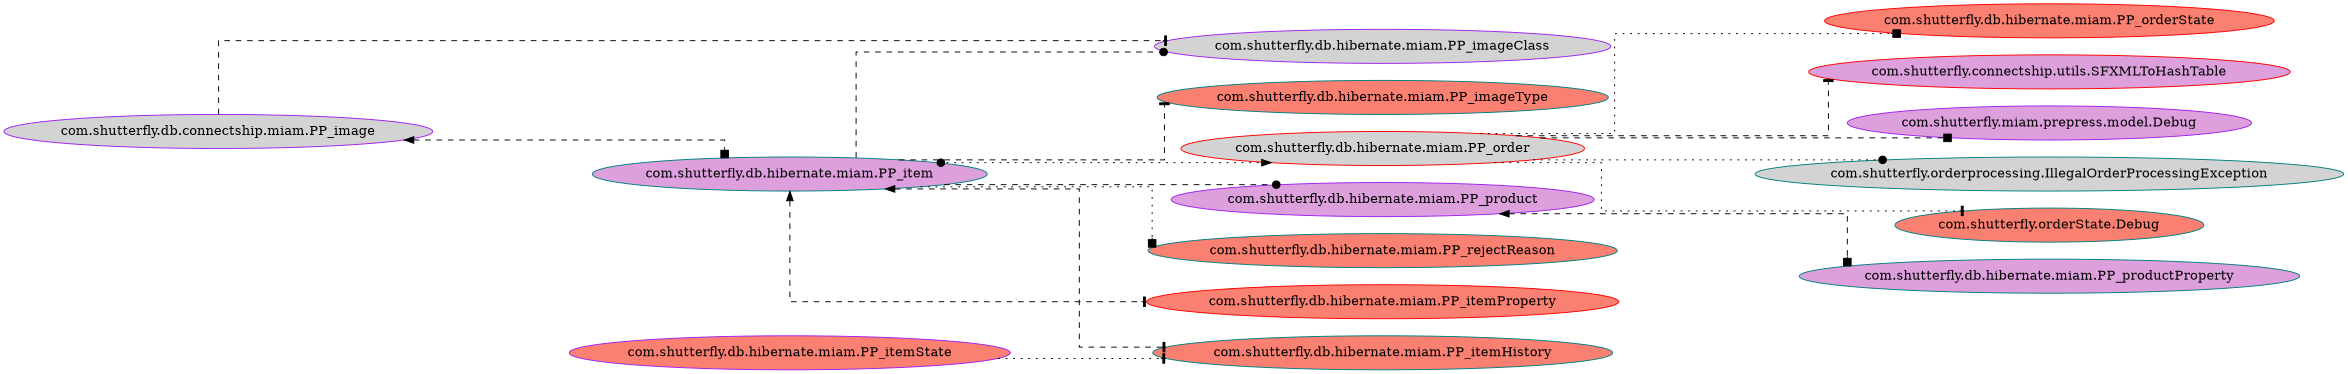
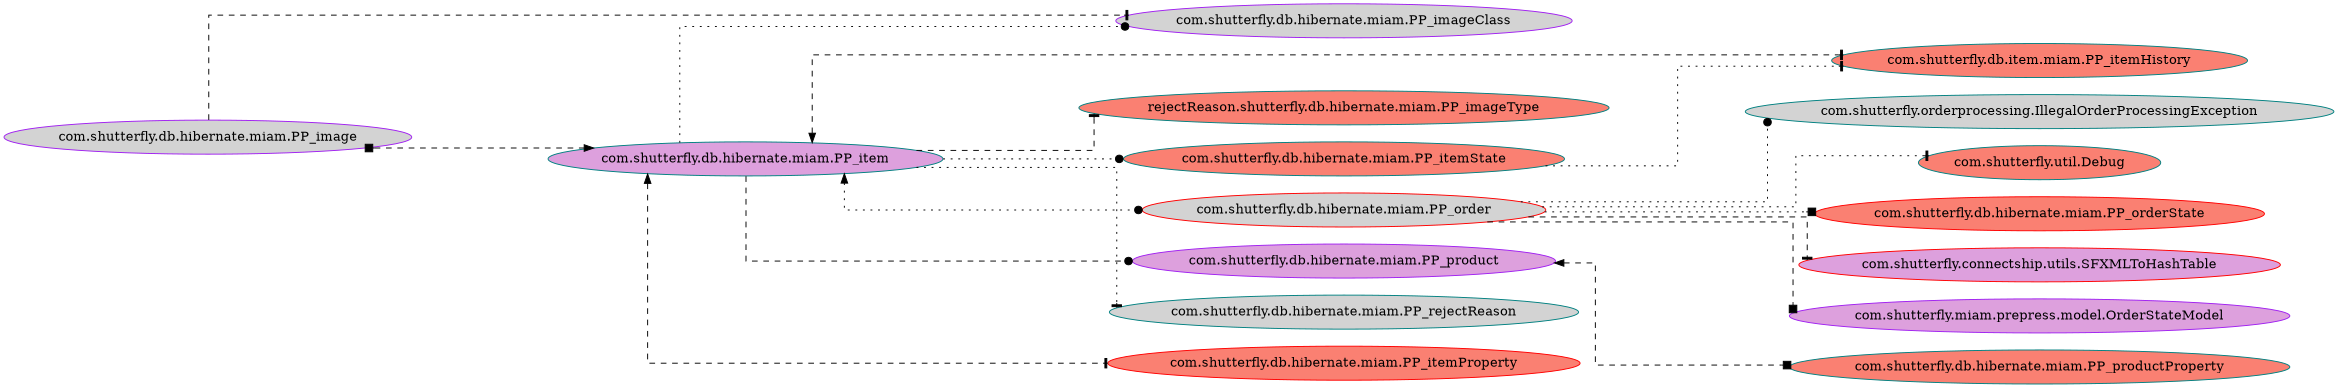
edge "com.shutterfly.db.hibernate.miam.PP_item" -> "com.shutterfly.db.hibernate.miam.PP_imageClass": style dashed -> dotted
node "com.shutterfly.db.hibernate.miam.PP_imageType": label "com.shutterfly.db.hibernate.miam.PP_imageType" -> "rejectReason.shutterfly.db.hibernate.miam.PP_imageType"
node "com.shutterfly.miam.prepress.model.Debug": label "com.shutterfly.miam.prepress.model.Debug" -> "com.shutterfly.miam.prepress.model.OrderStateModel"
node "com.shutterfly.db.connectship.miam.PP_image": label "com.shutterfly.db.connectship.miam.PP_image" -> "com.shutterfly.db.hibernate.miam.PP_image"
edge "com.shutterfly.db.hibernate.miam.PP_item" -> "com.shutterfly.db.hibernate.miam.PP_itemState": added
edge "com.shutterfly.db.hibernate.miam.PP_item" -> "com.shutterfly.db.hibernate.miam.PP_rejectReason": arrowhead box -> tee
node "com.shutterfly.orderState.Debug": label "com.shutterfly.orderState.Debug" -> "com.shutterfly.util.Debug"
node "com.shutterfly.db.hibernate.miam.PP_rejectReason": fillcolor salmon -> lightgrey
node "com.shutterfly.db.hibernate.miam.PP_productProperty": fillcolor plum -> salmon
node "com.shutterfly.db.hibernate.miam.PP_itemState": color purple -> teal
node "com.shutterfly.db.hibernate.miam.PP_itemHistory": label "com.shutterfly.db.hibernate.miam.PP_itemHistory" -> "com.shutterfly.db.item.miam.PP_itemHistory"
